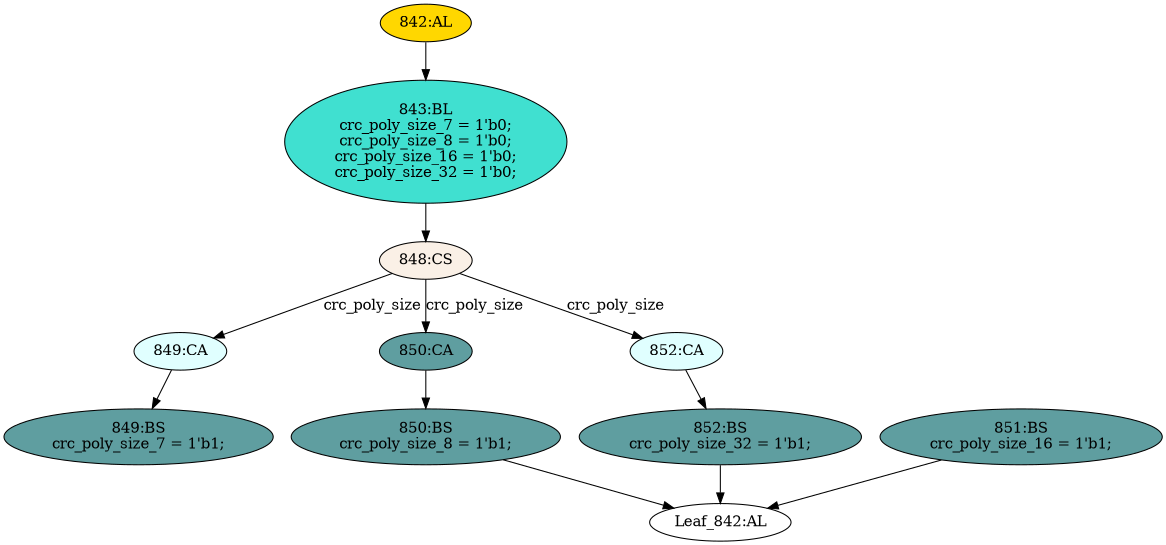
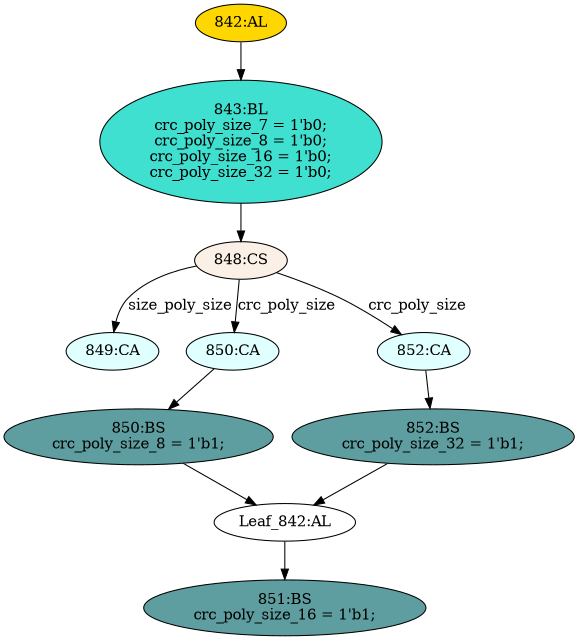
edge "848:CS" -> "849:CA": label "crc_poly_size" -> "size_poly_size"
node "850:CA": fillcolor cadetblue -> lightcyan
node "849:BS crc_poly_size_7 = 1'b1;": removed
edge "851:BS crc_poly_size_16 = 1'b1;" -> "Leaf_842:AL": reversed
